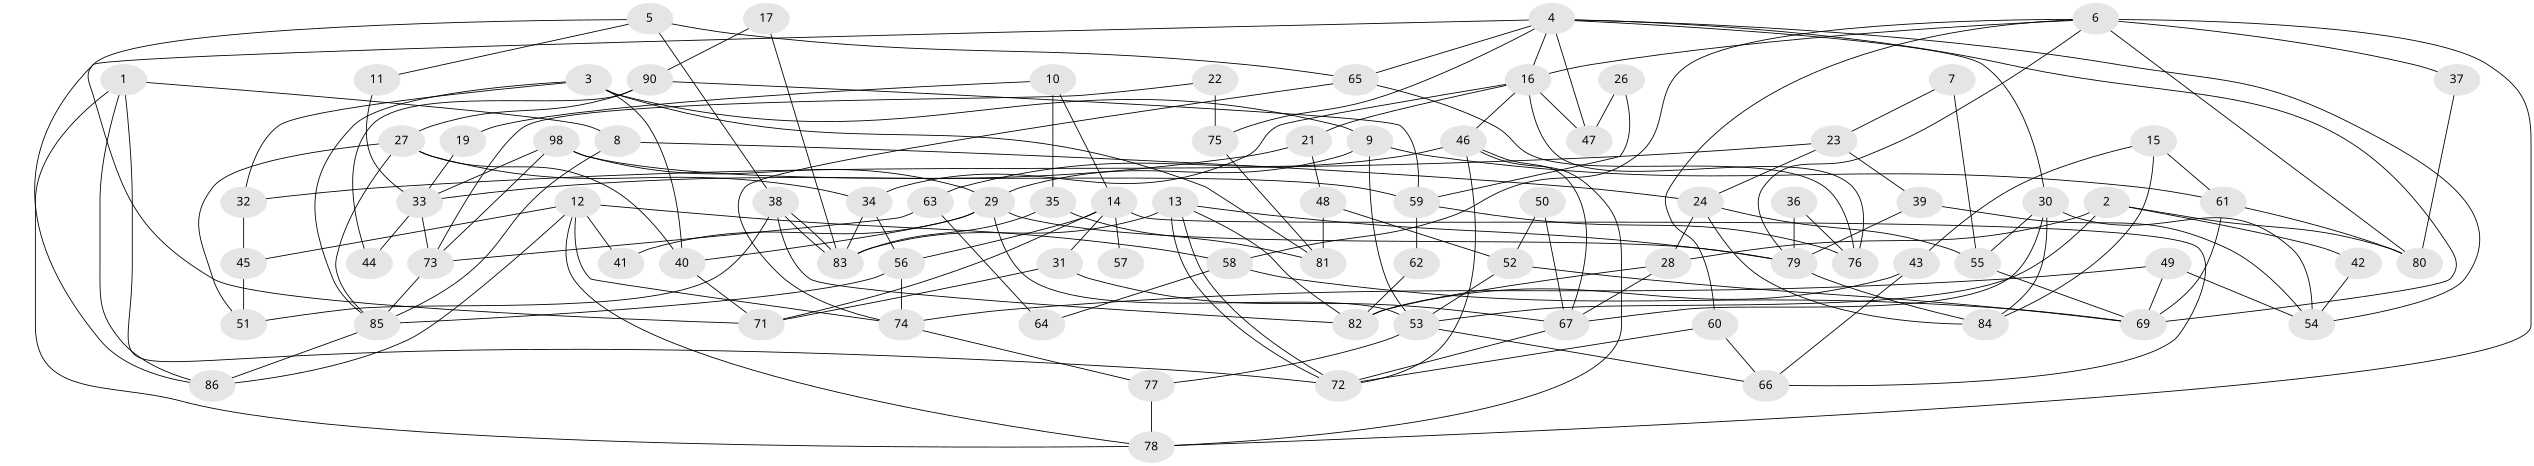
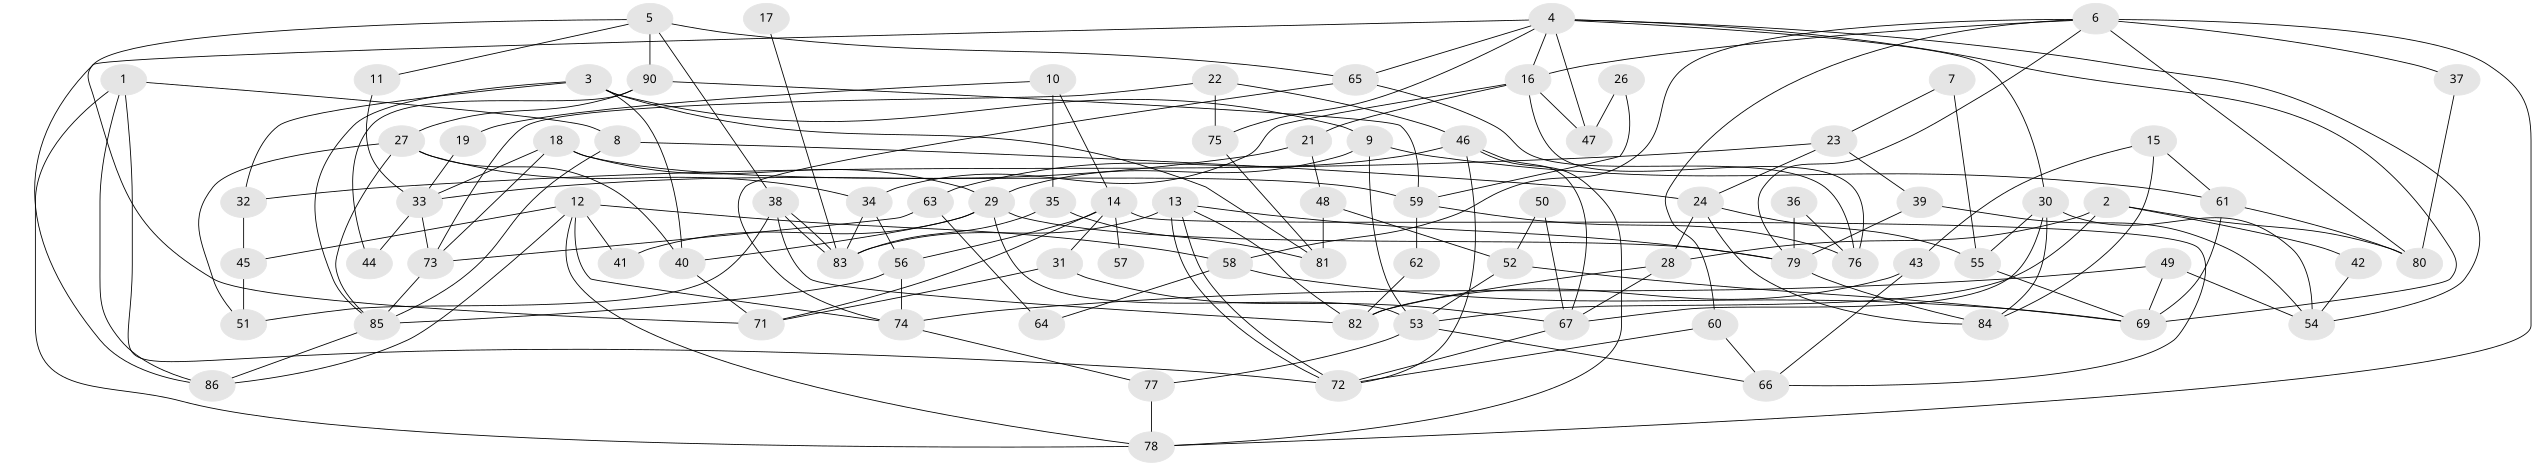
edge "17" -- "90": now "5" -- "90"
edge "16" -- "46": now "22" -- "46"
node "98": label "98" -> "18"
